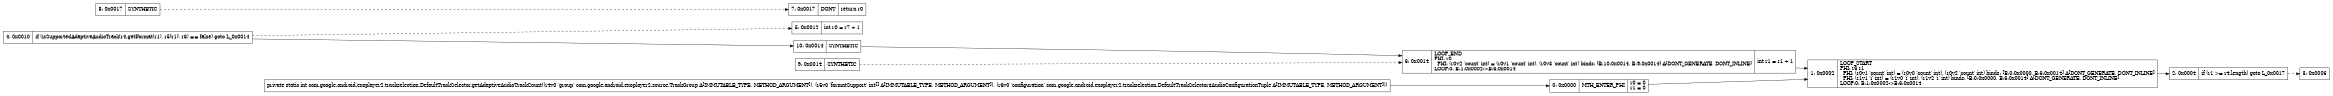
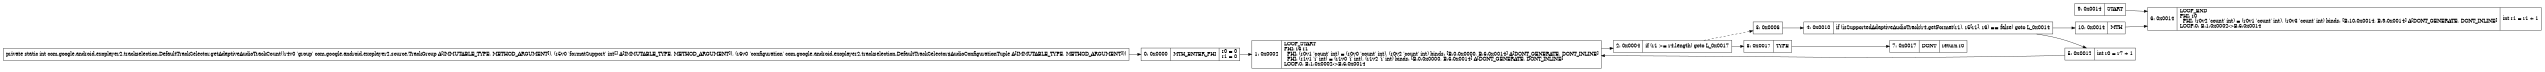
node "8: 0x0017": text "SYNTHETIC" -> "TYPE"
edge "8: 0x0017" -> "7: 0x0017": style dashed -> solid
edge "3: 0x0006" -> "4: 0x0010": added
edge "4: 0x0010" -> "5: 0x0012": style dashed -> solid
node "10: 0x0014": text "SYNTHETIC" -> "MTH"
edge "2: 0x0004" -> "8: 0x0017": added
edge "9: 0x0014" -> "6: 0x0014": style dashed -> solid
node "9: 0x0014": text "SYNTHETIC" -> "START"
edge "6: 0x0014" -> "1: 0x0002": now "5: 0x0012" -> "1: 0x0002"
